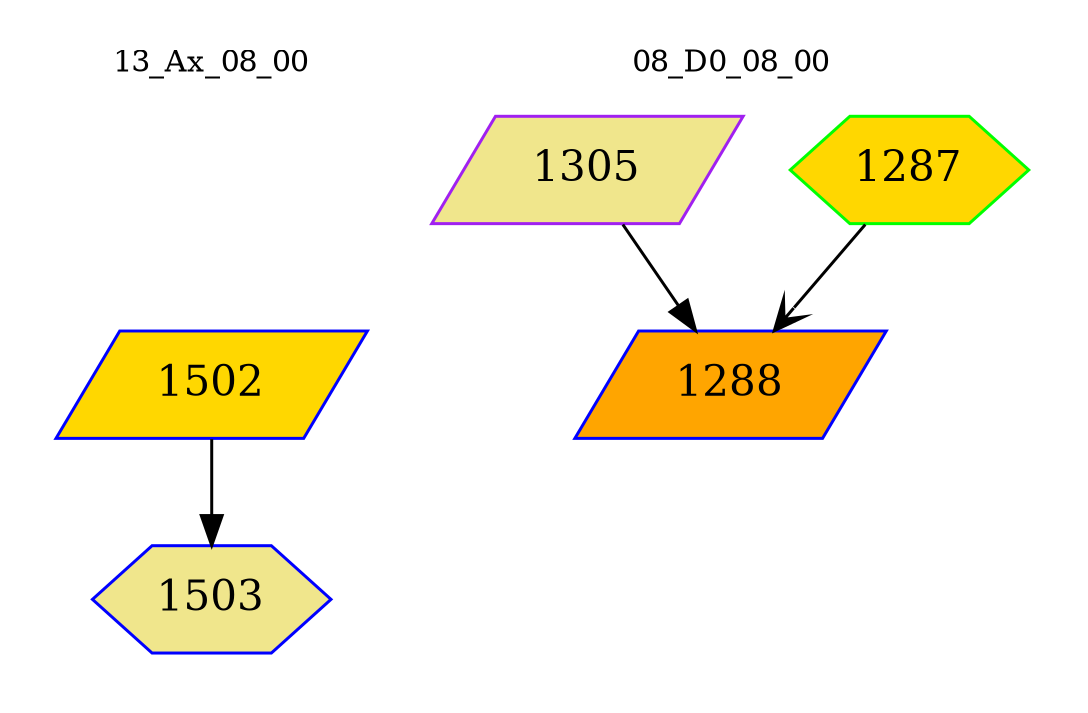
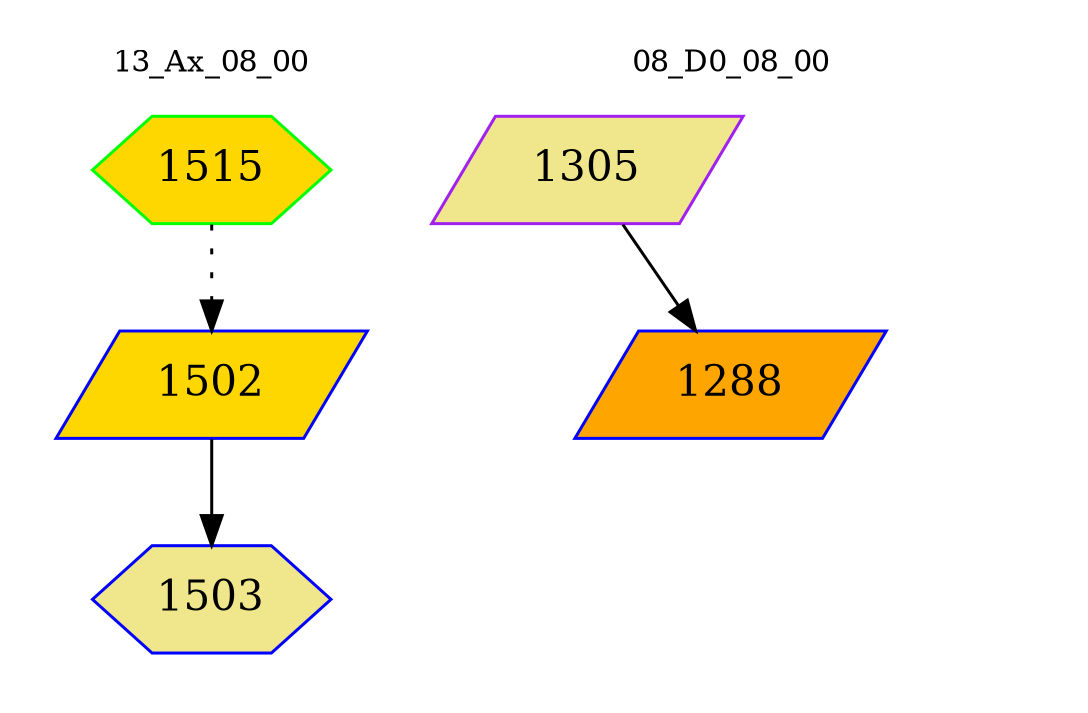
node "1515": added
node "1287": removed
